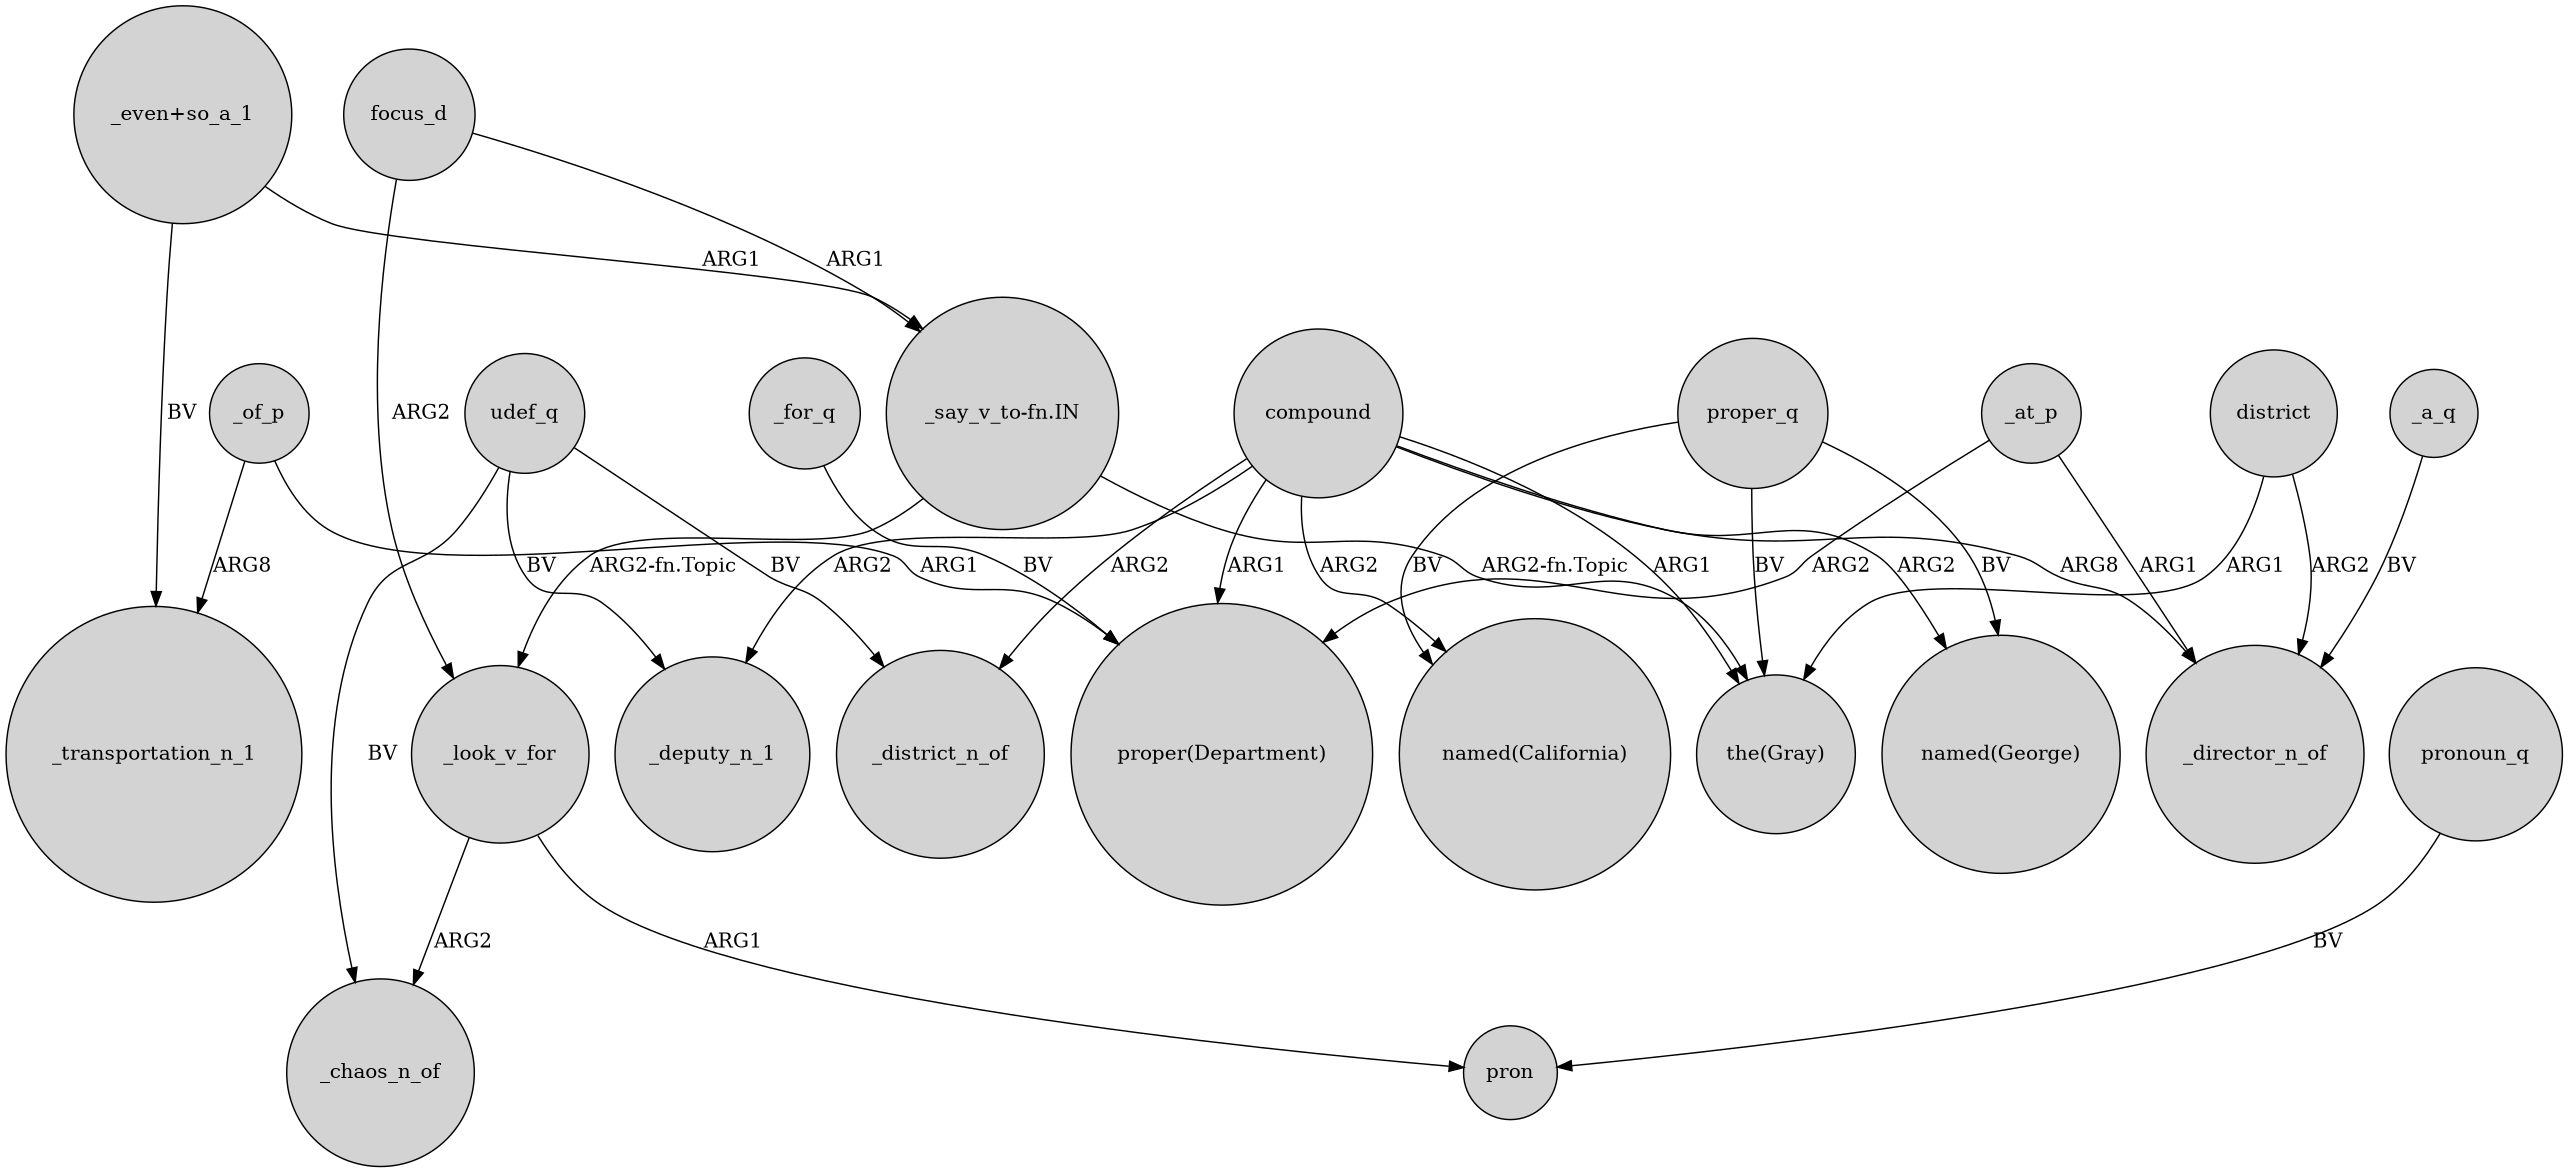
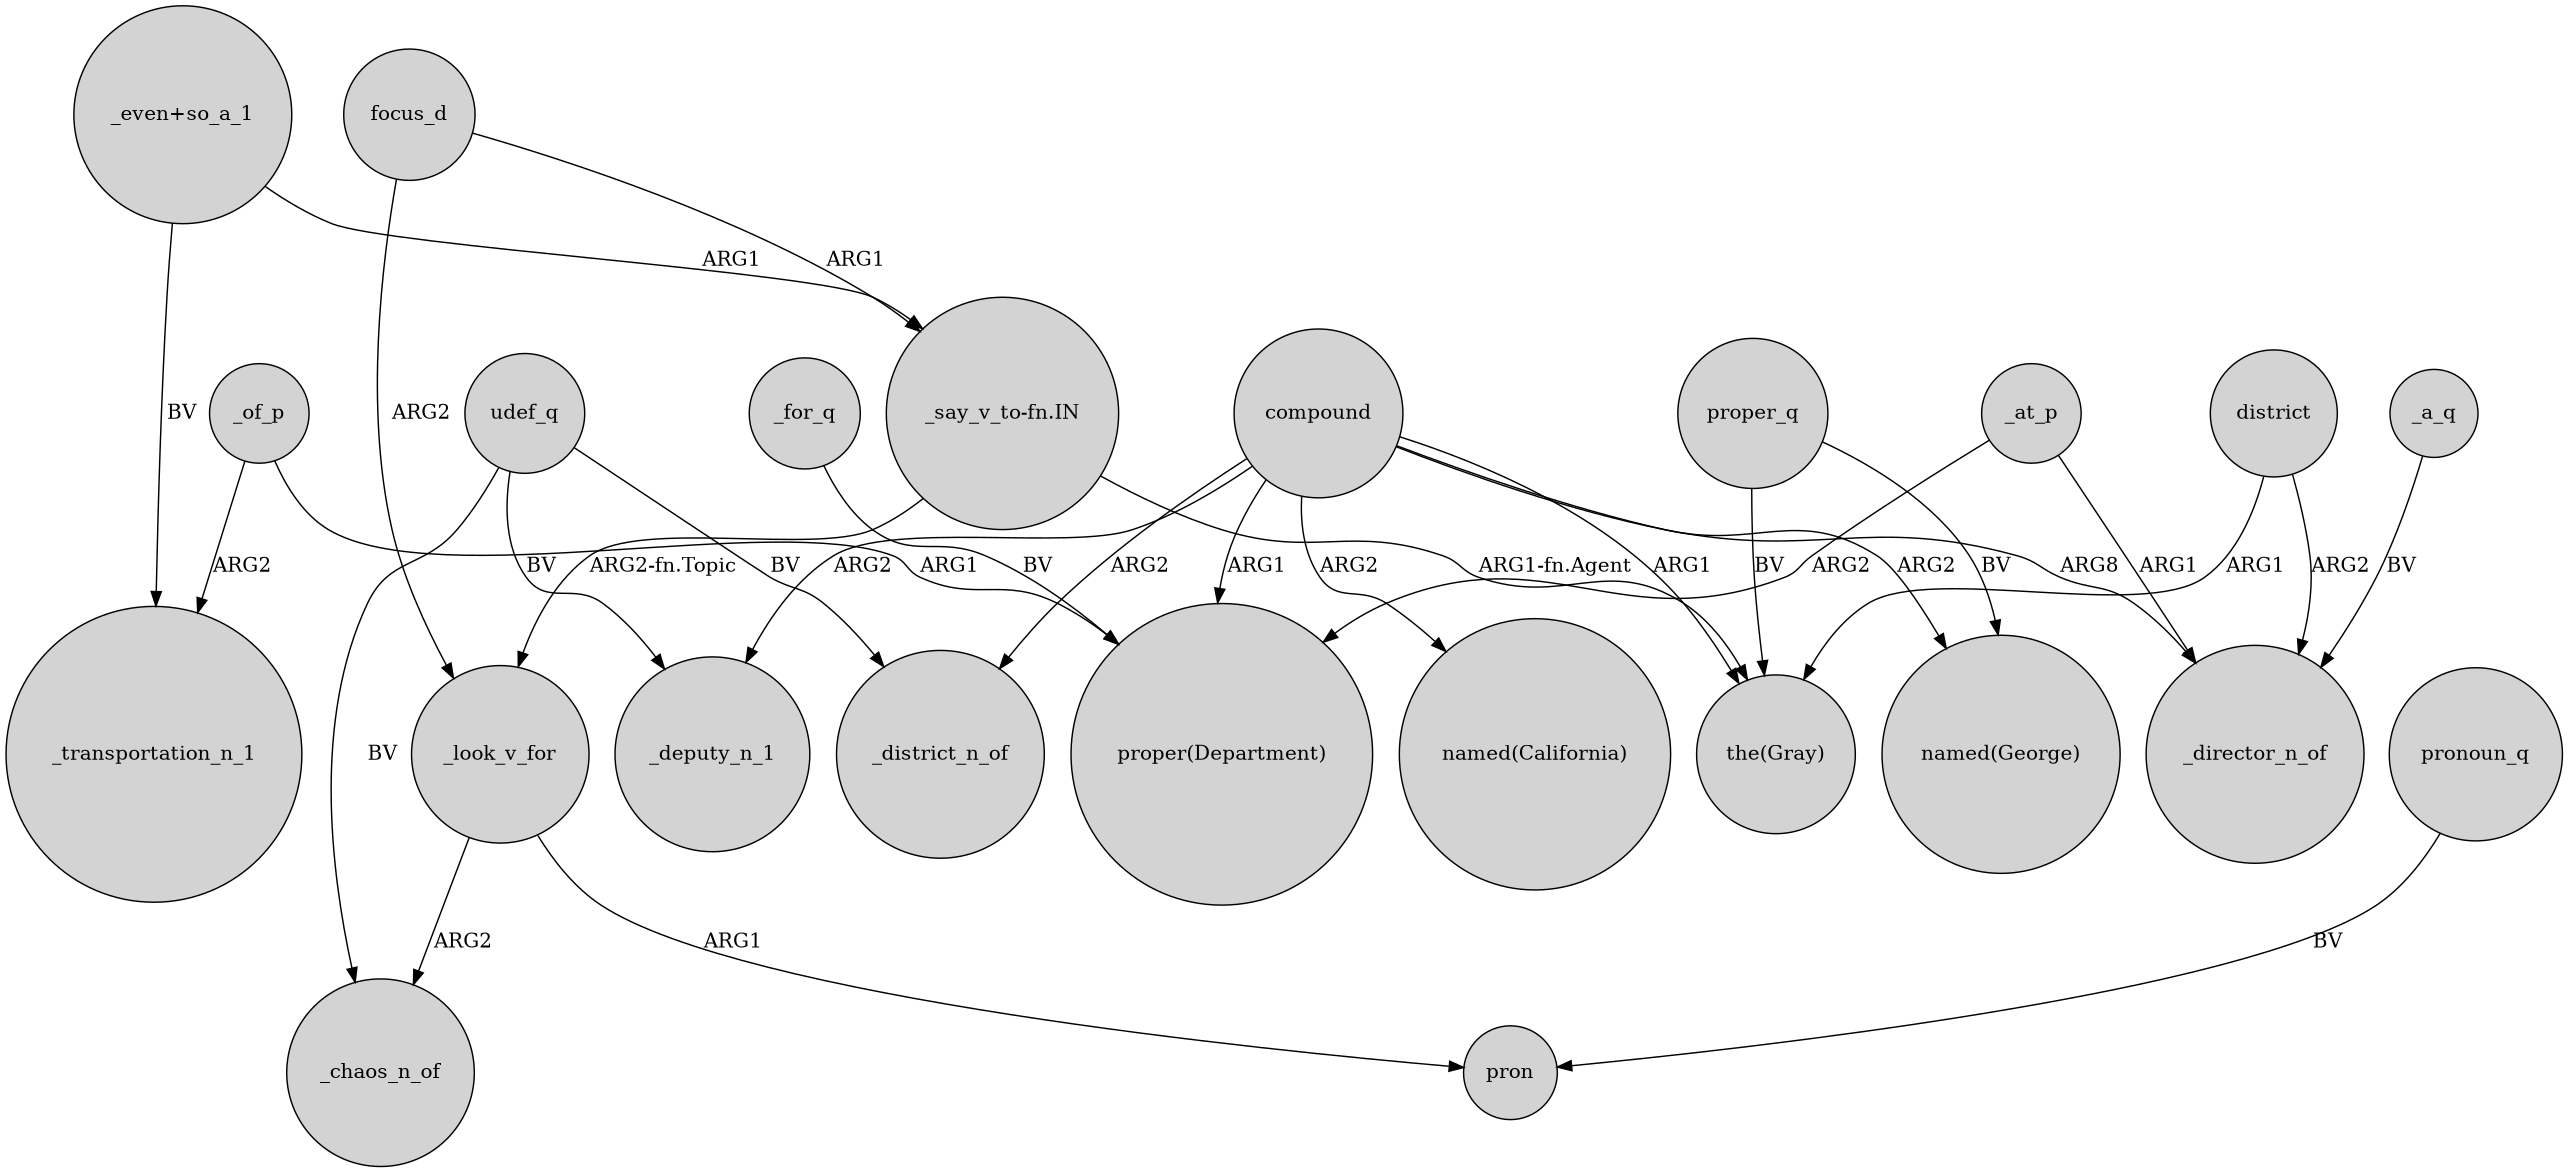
edge "proper_q" -> "named(California)": removed, label "BV"
edge "_of_p" -> "_transportation_n_1": label "ARG8" -> "ARG2"
edge "_say_v_to-fn.IN" -> "the(Gray)": label "ARG2-fn.Topic" -> "ARG1-fn.Agent"
